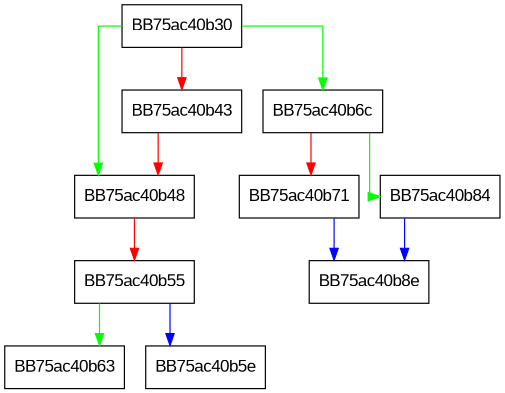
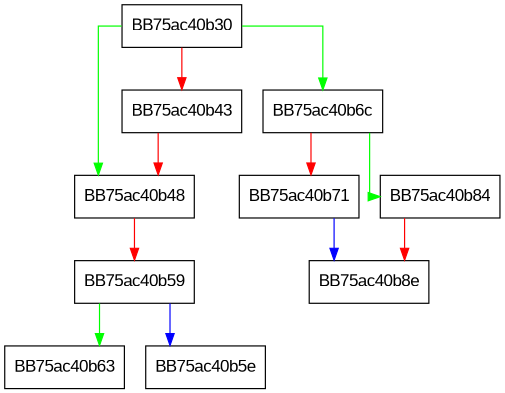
edge "BB75ac40b84" -> "BB75ac40b8e": color blue -> red
node "BB75ac40b55": label "BB75ac40b55" -> "BB75ac40b59"
